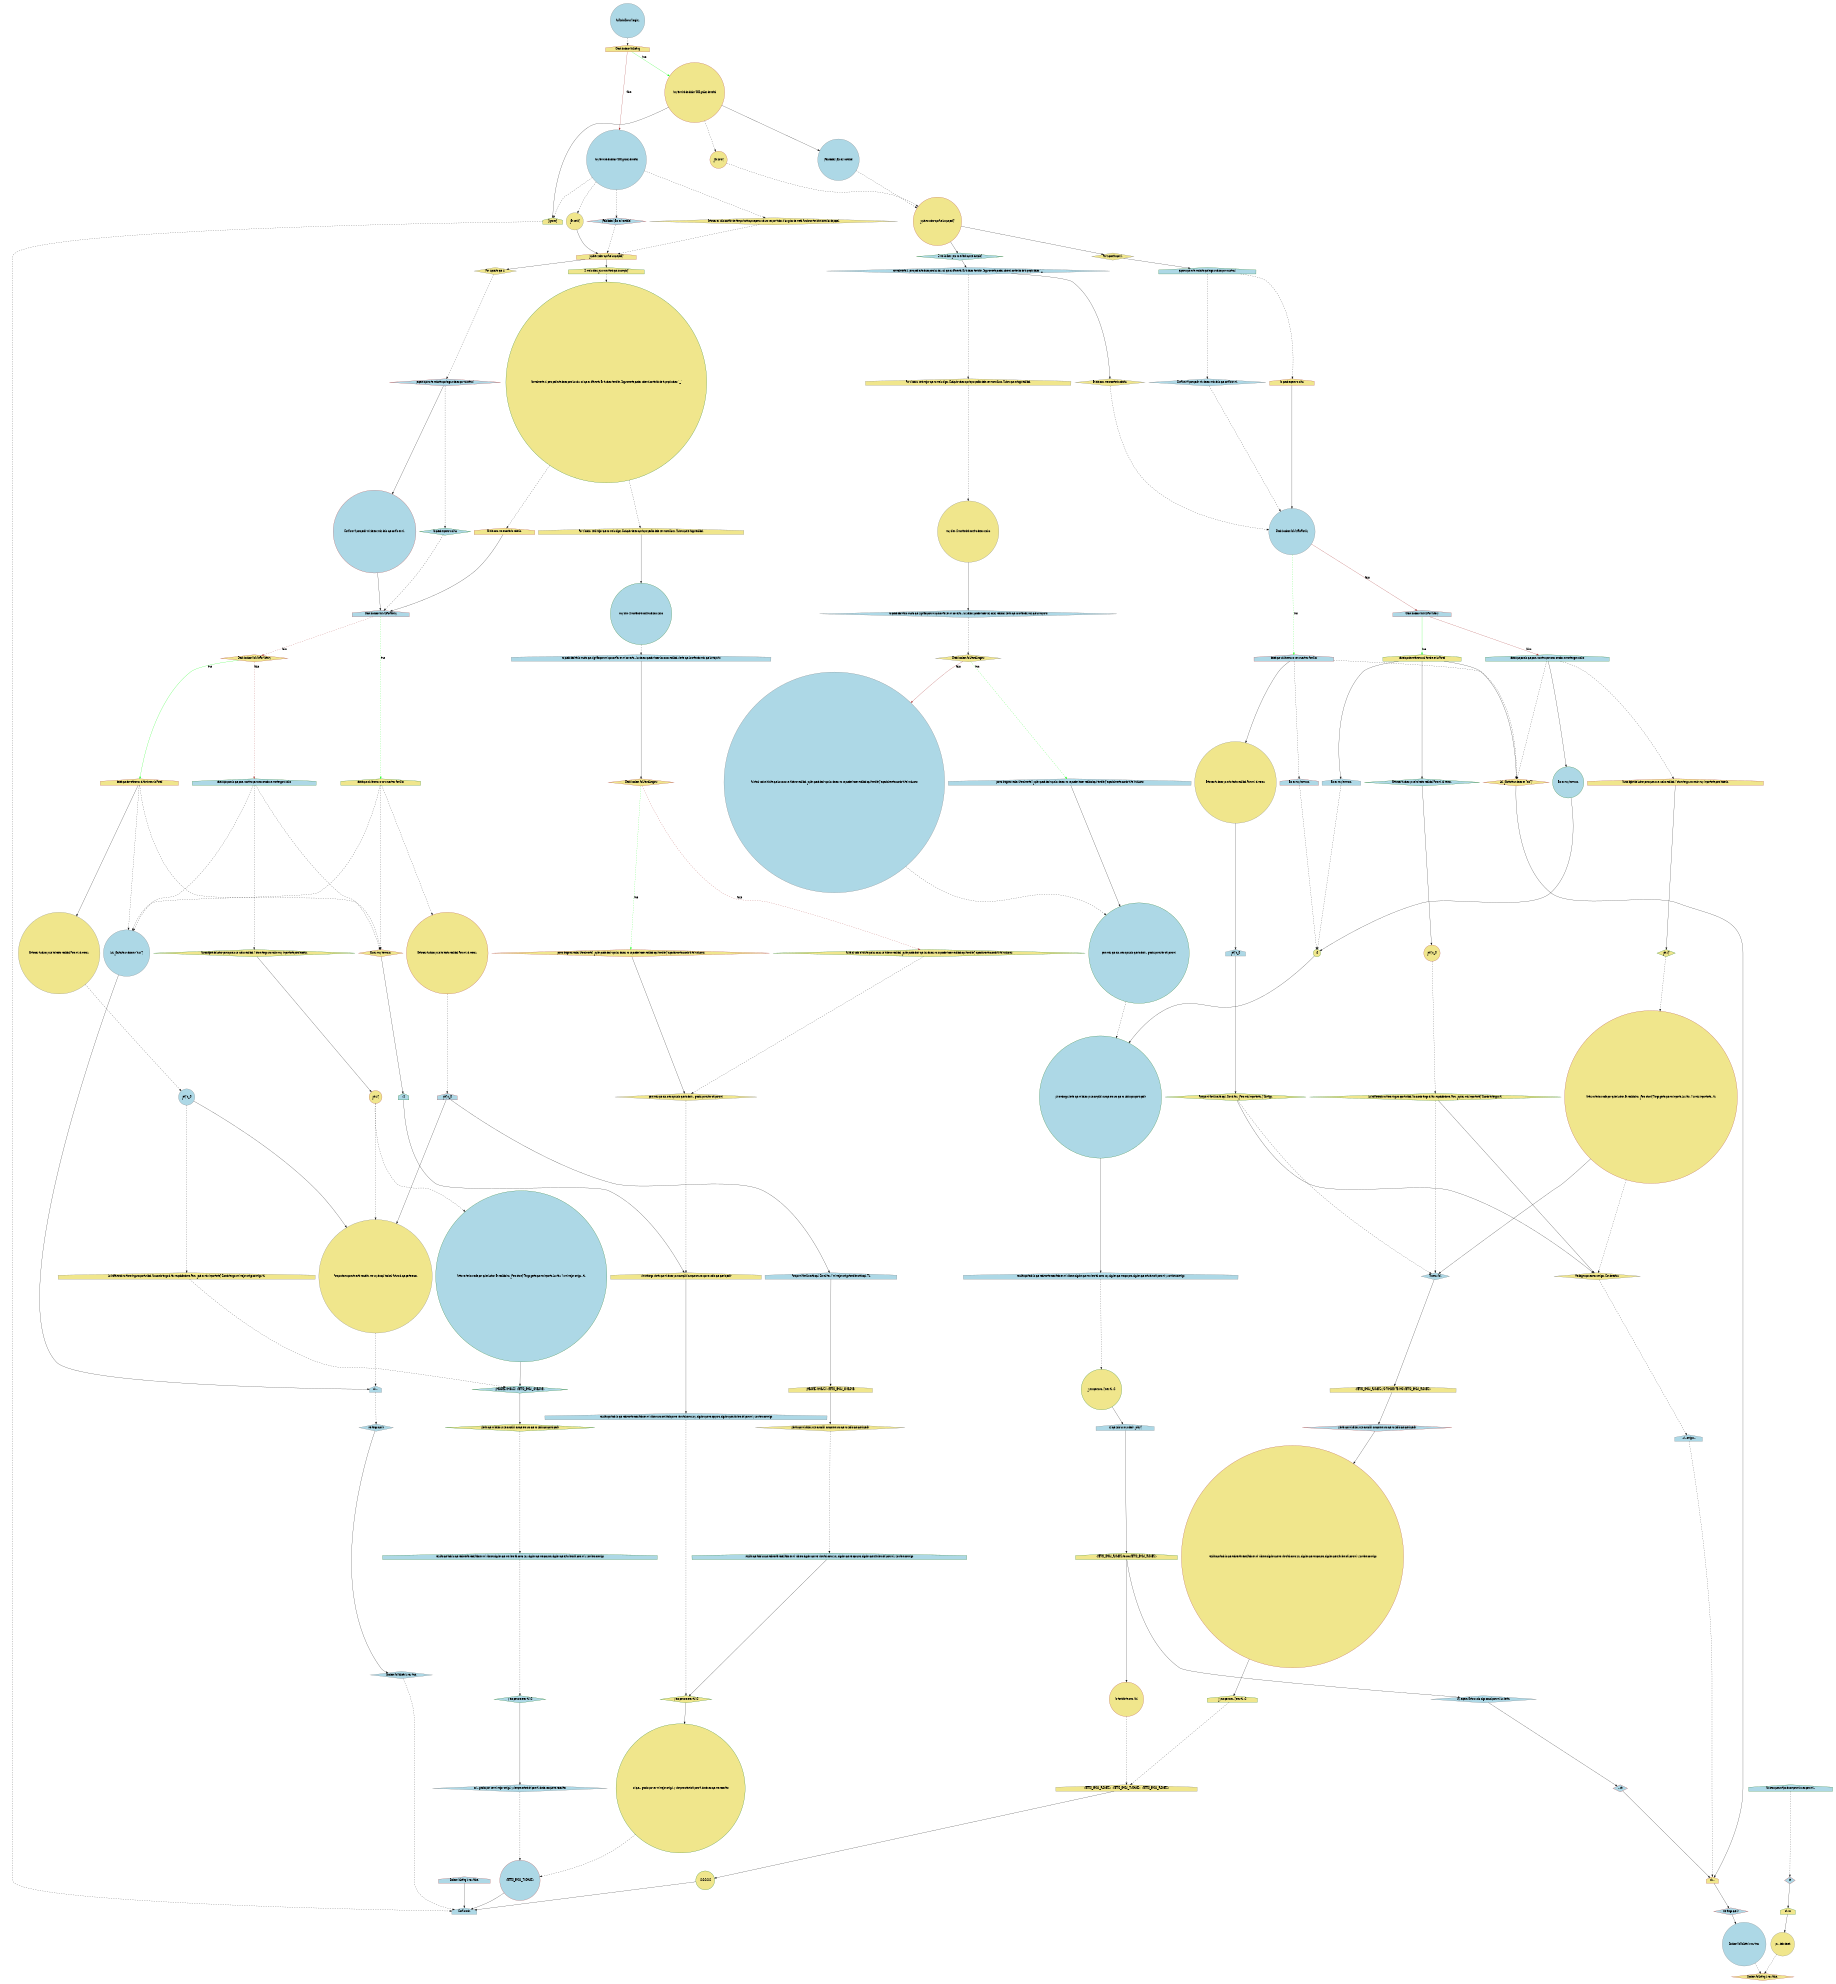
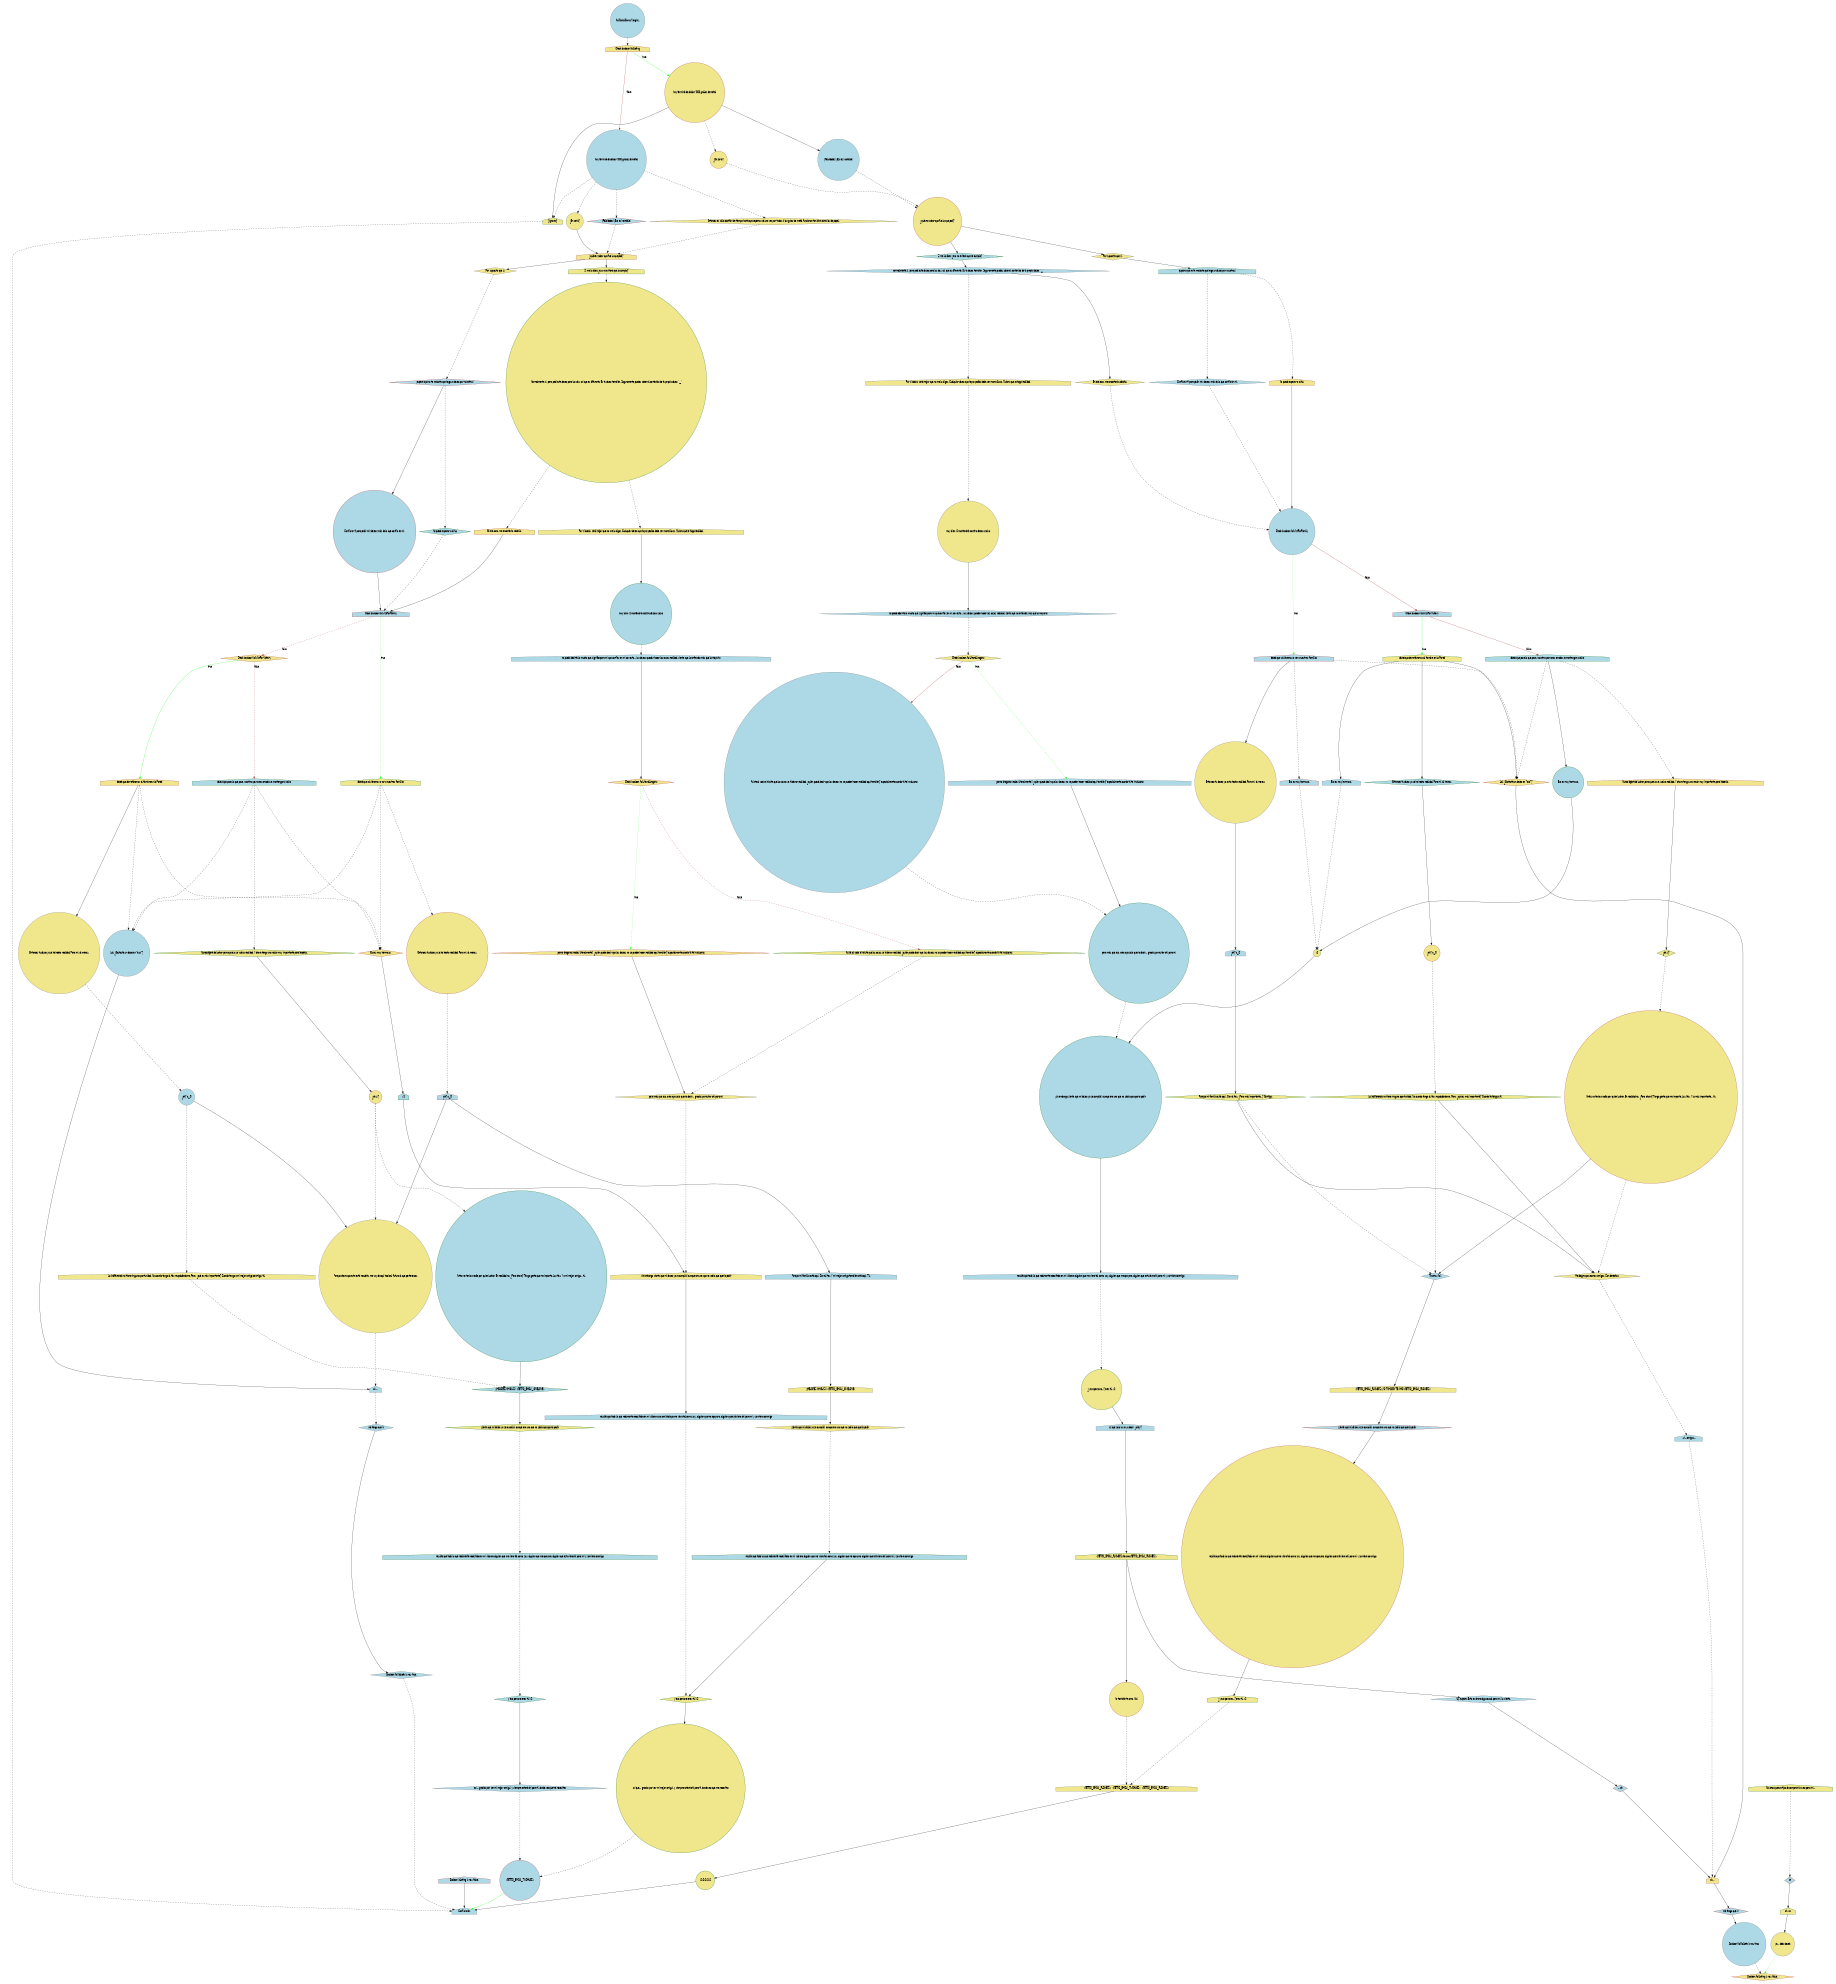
node "Uy, espera. Esto es solo algo casual para mí, lo siento.": label "Uy, espera. Esto es solo algo casual para mí, lo siento." -> "Uy, espera. Esto es ahora algo casual para mí, lo siento."
node "No creo que ese tipo de compromiso sea para mí...": fillcolor lightblue -> khaki
edge "<RETRO_EMOJI_TWOHUGS>" -> "Confío ends.": color black -> green
edge "yo... debo deseé" -> "Boolean AoiDating is now false.": color black -> green
